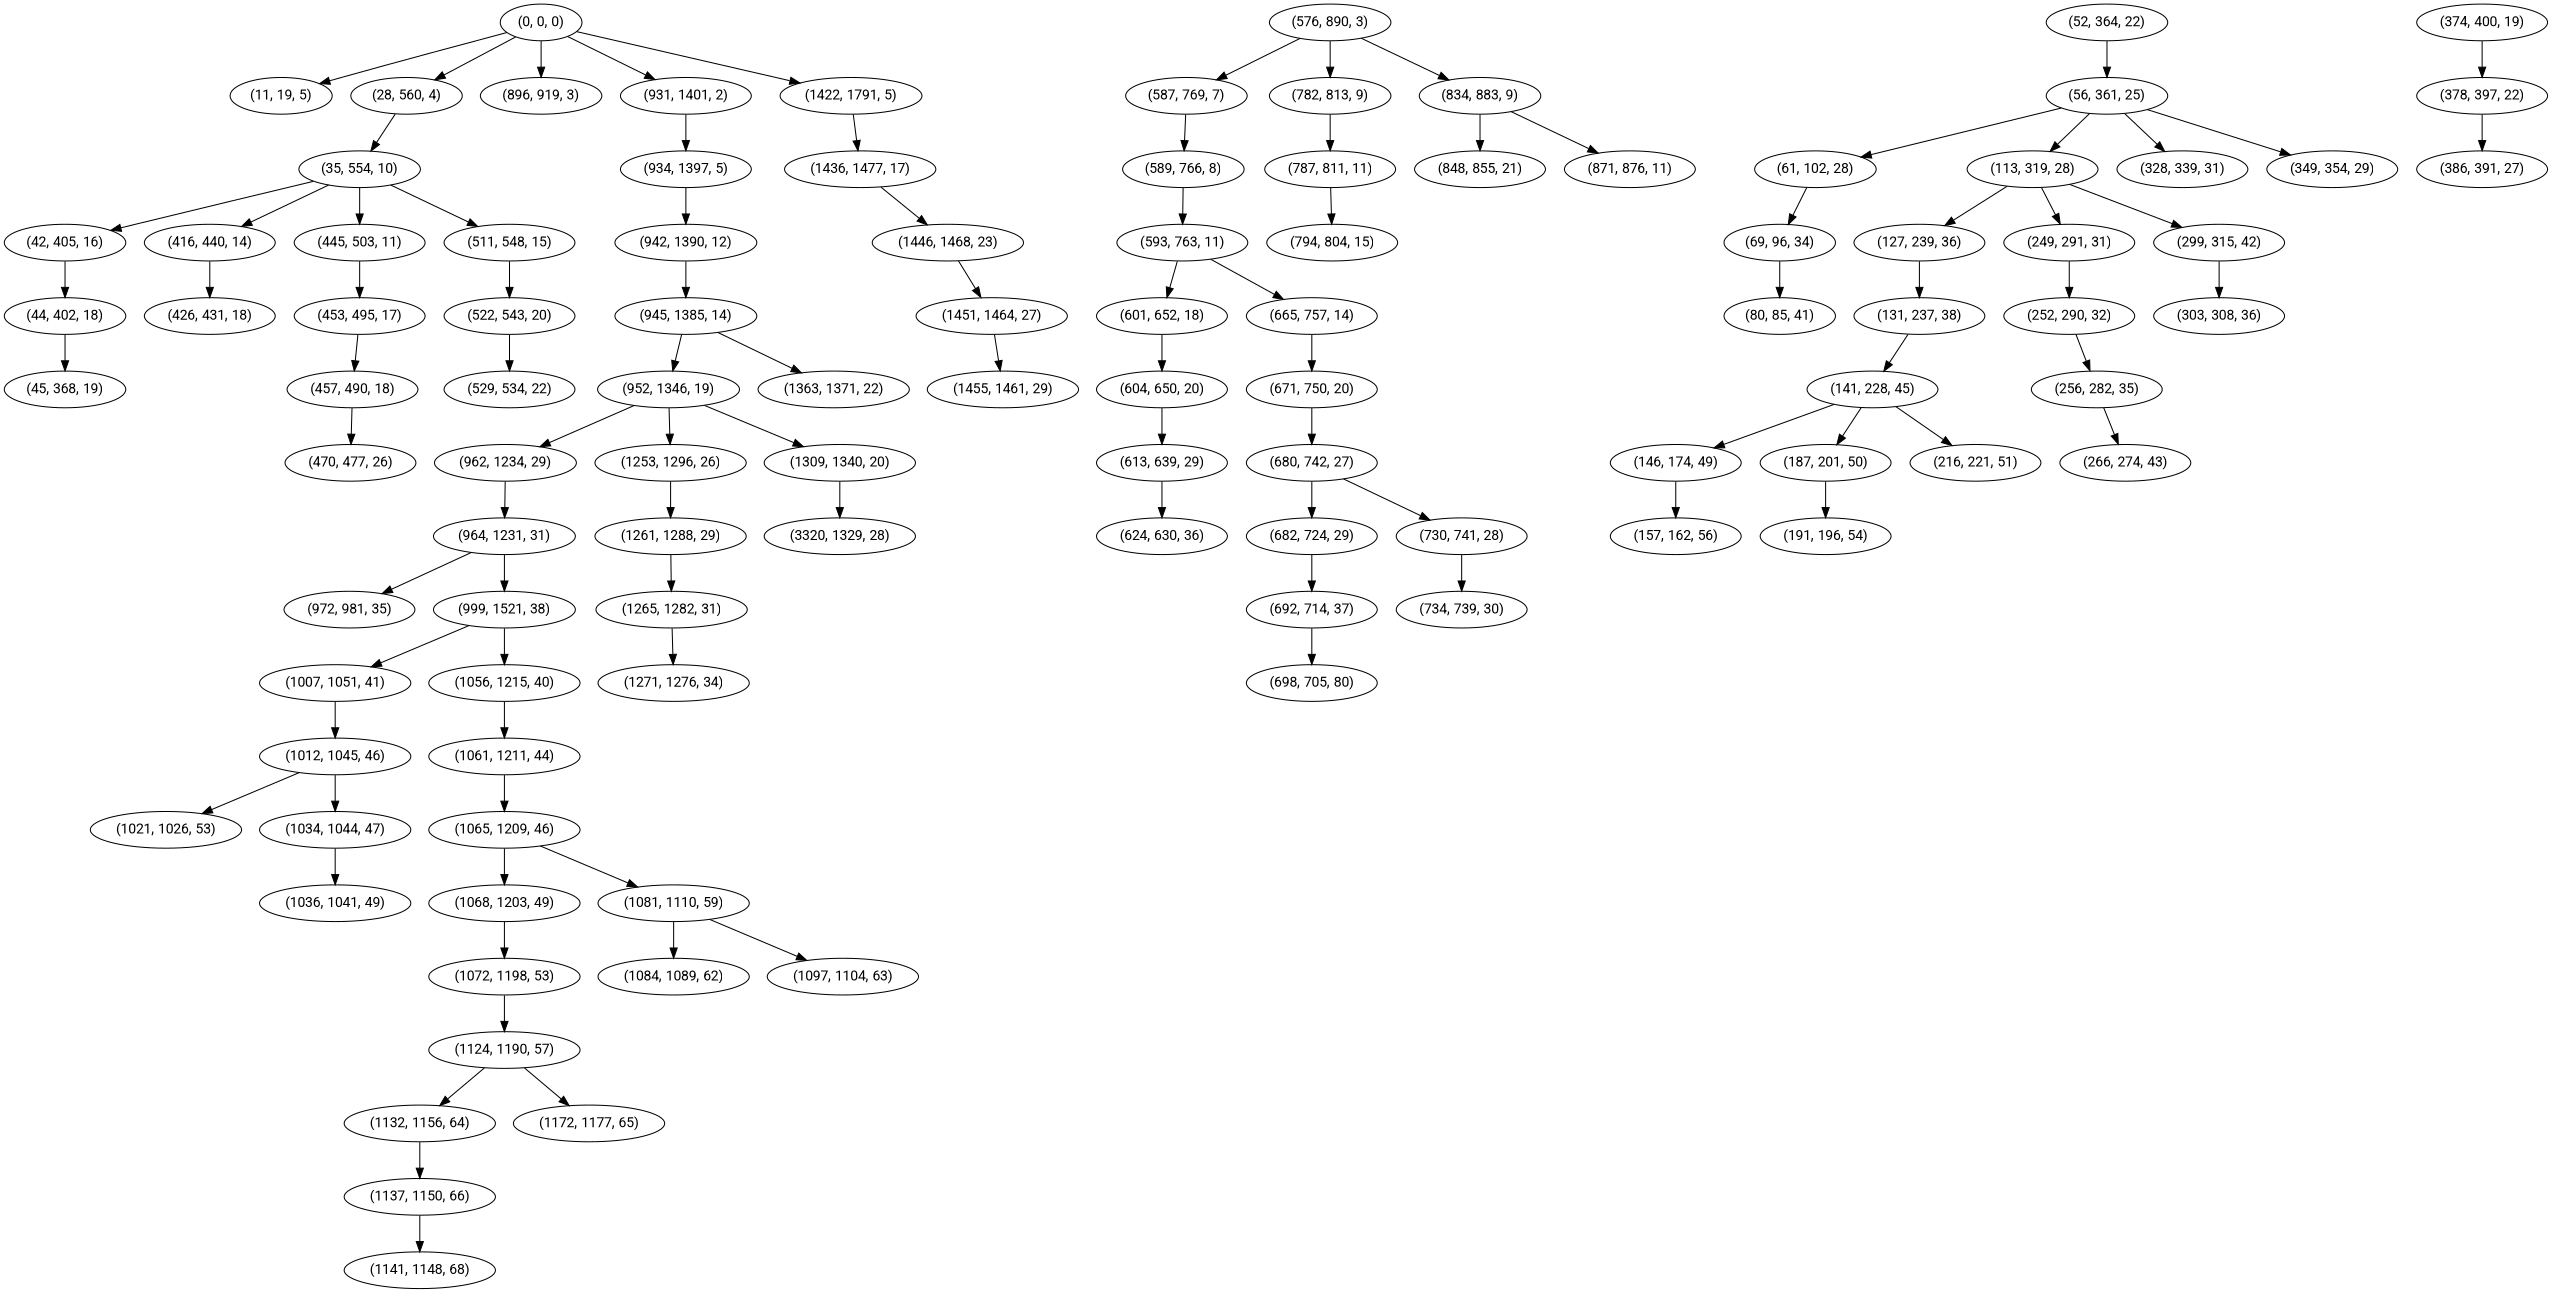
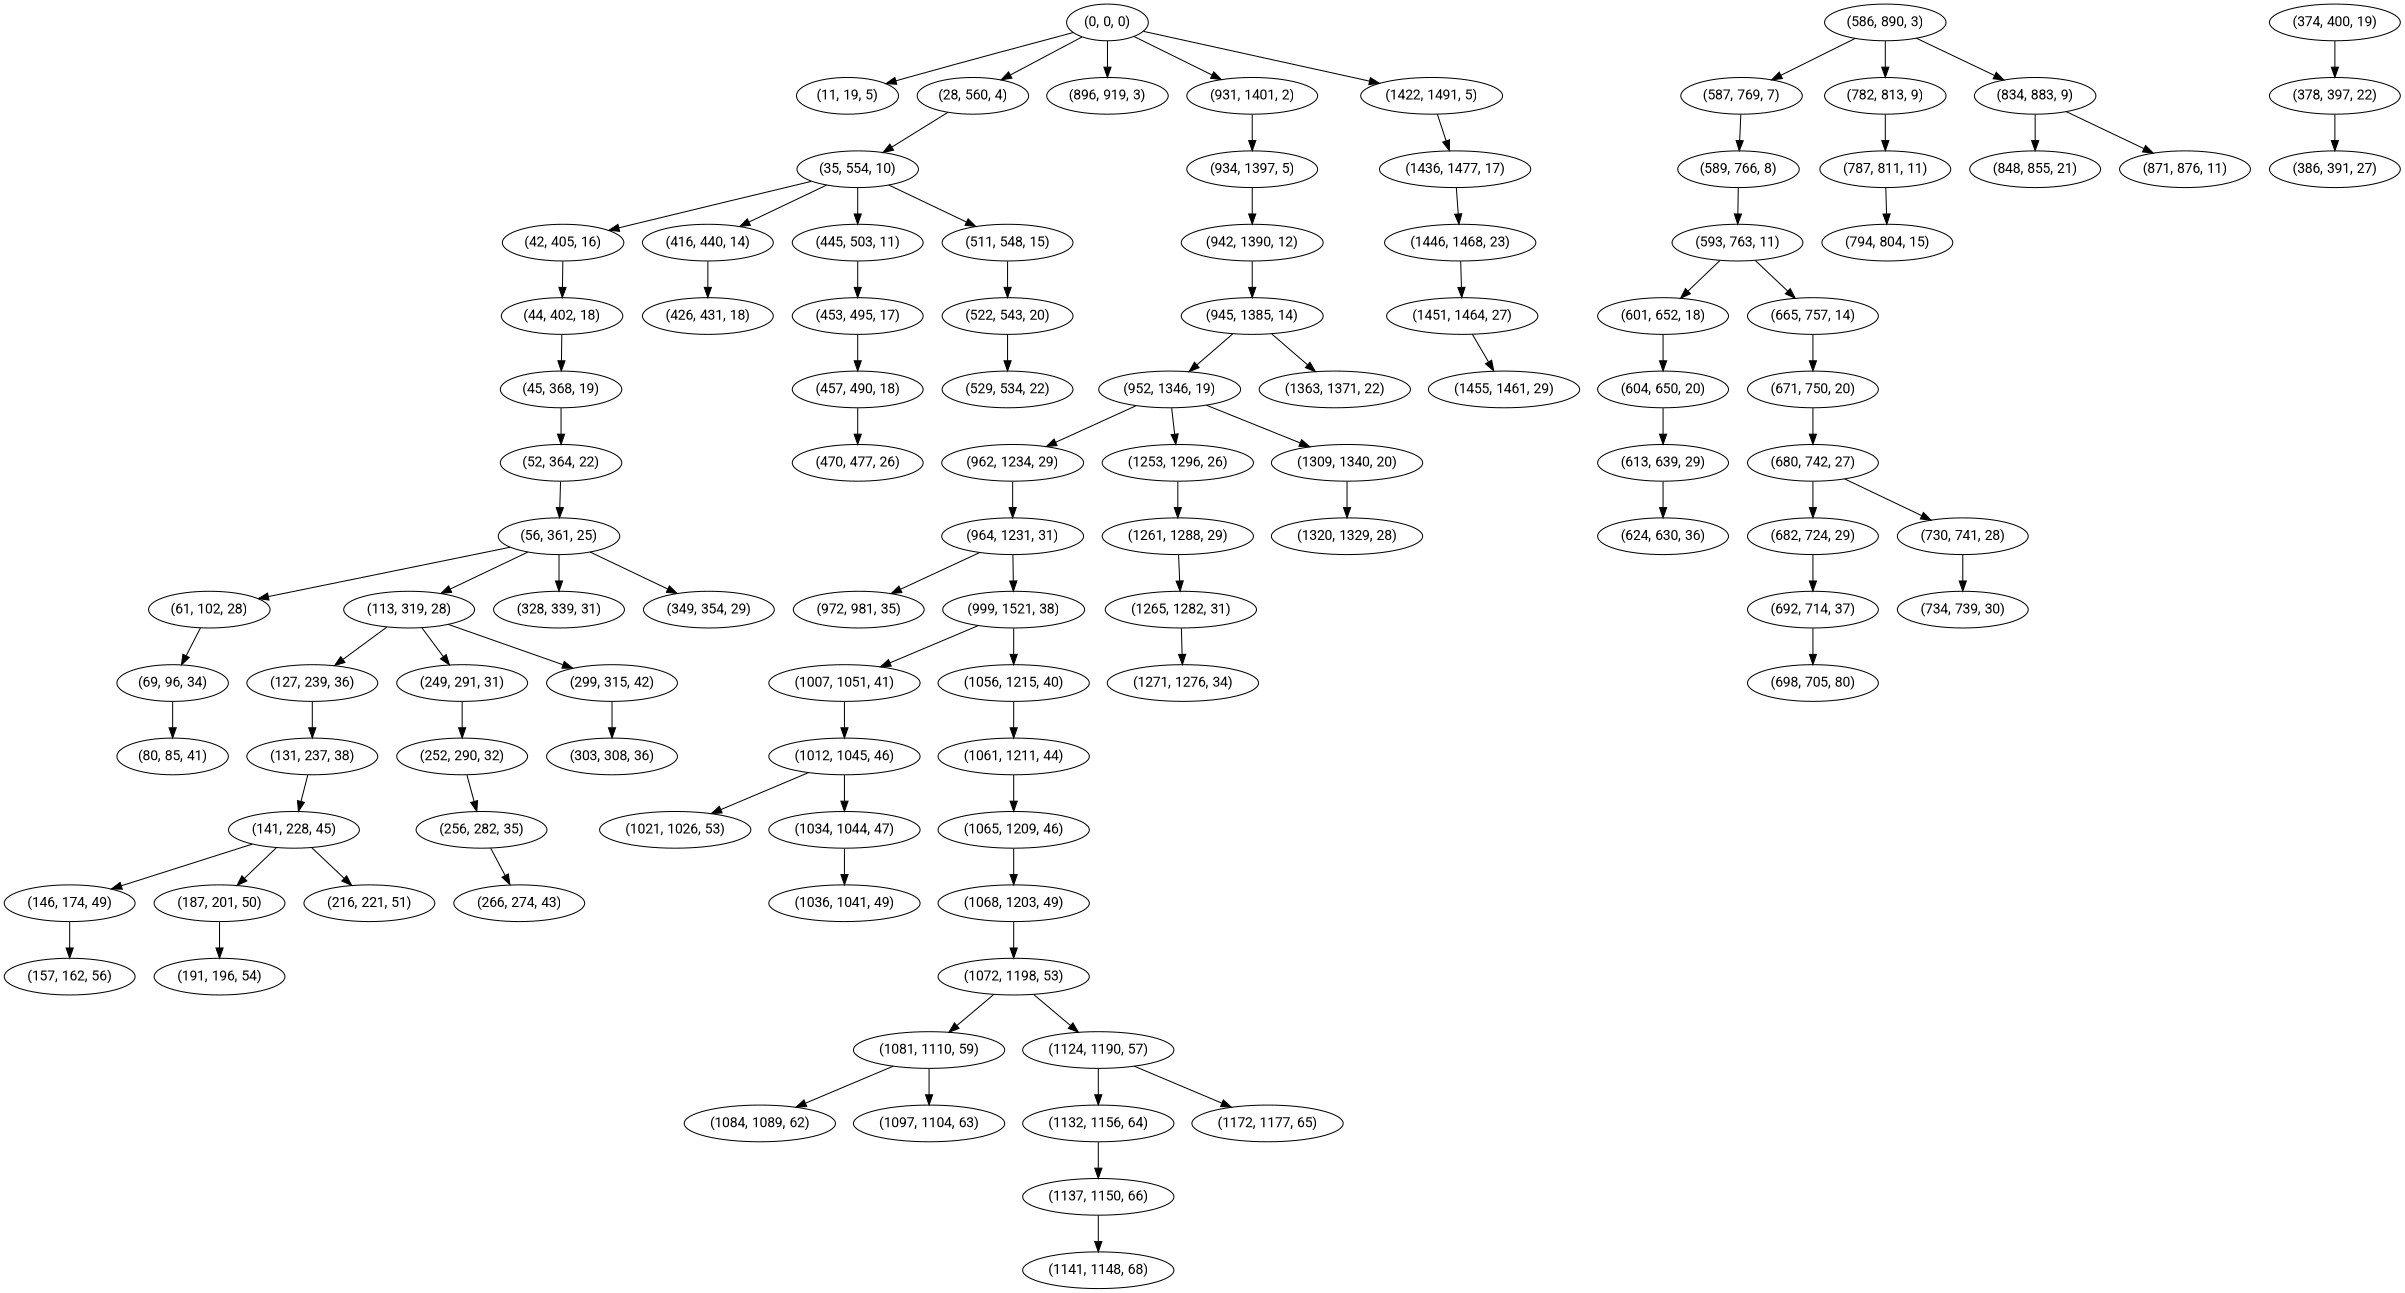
node "(576, 890, 3)": label "(576, 890, 3)" -> "(586, 890, 3)"
node "(1422, 1791, 5)": label "(1422, 1791, 5)" -> "(1422, 1491, 5)"
edge "(45, 368, 19)" -> "(52, 364, 22)": added
node "(3320, 1329, 28)": label "(3320, 1329, 28)" -> "(1320, 1329, 28)"
edge "(1065, 1209, 46)" -> "(1081, 1110, 59)": now "(1072, 1198, 53)" -> "(1081, 1110, 59)"
